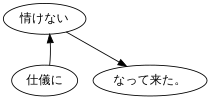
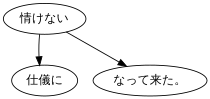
edge "仕儀に" -> "情けない": reversed
